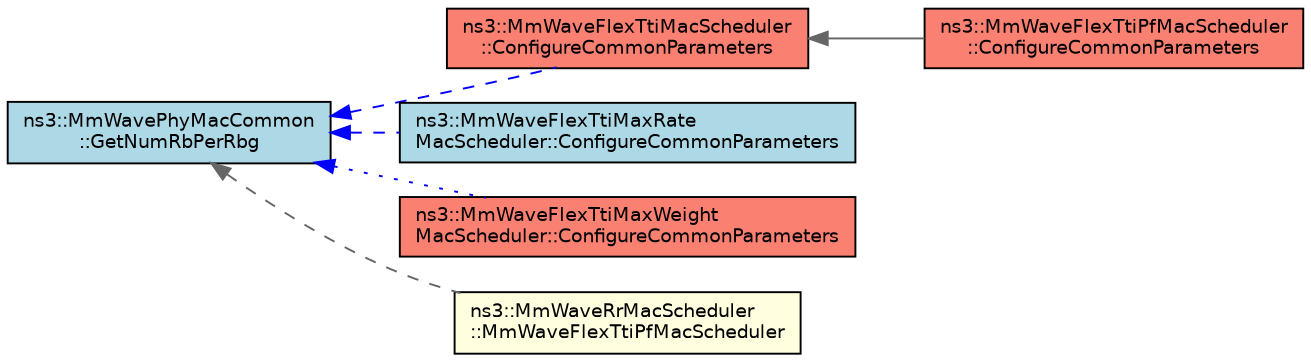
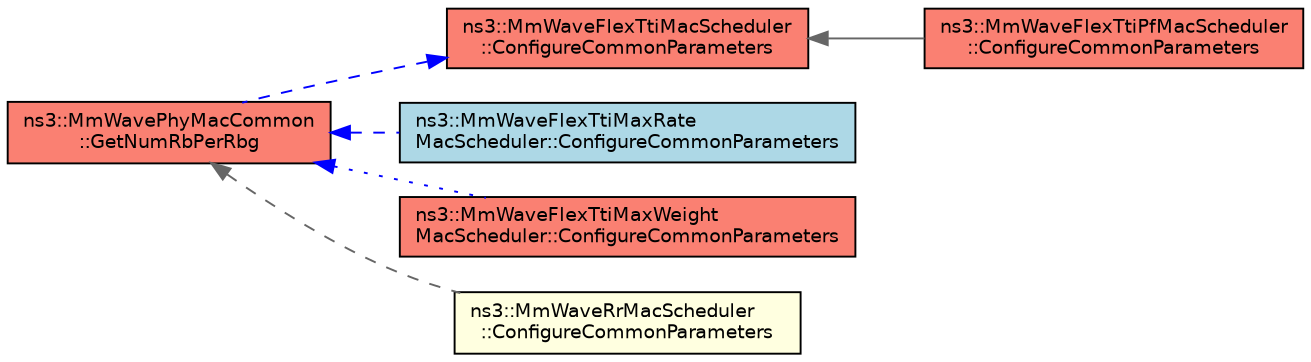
edge "ns3::MmWaveFlexTtiMacScheduler ::ConfigureCommonParameters" -> "ns3::MmWavePhyMacCommon ::GetNumRbPerRbg": reversed
node "ns3::MmWavePhyMacCommon ::GetNumRbPerRbg": fillcolor lightblue -> salmon
node "ns3::MmWaveRrMacScheduler ::MmWaveFlexTtiPfMacScheduler": label "ns3::MmWaveRrMacScheduler ::MmWaveFlexTtiPfMacScheduler" -> "ns3::MmWaveRrMacScheduler ::ConfigureCommonParameters"
